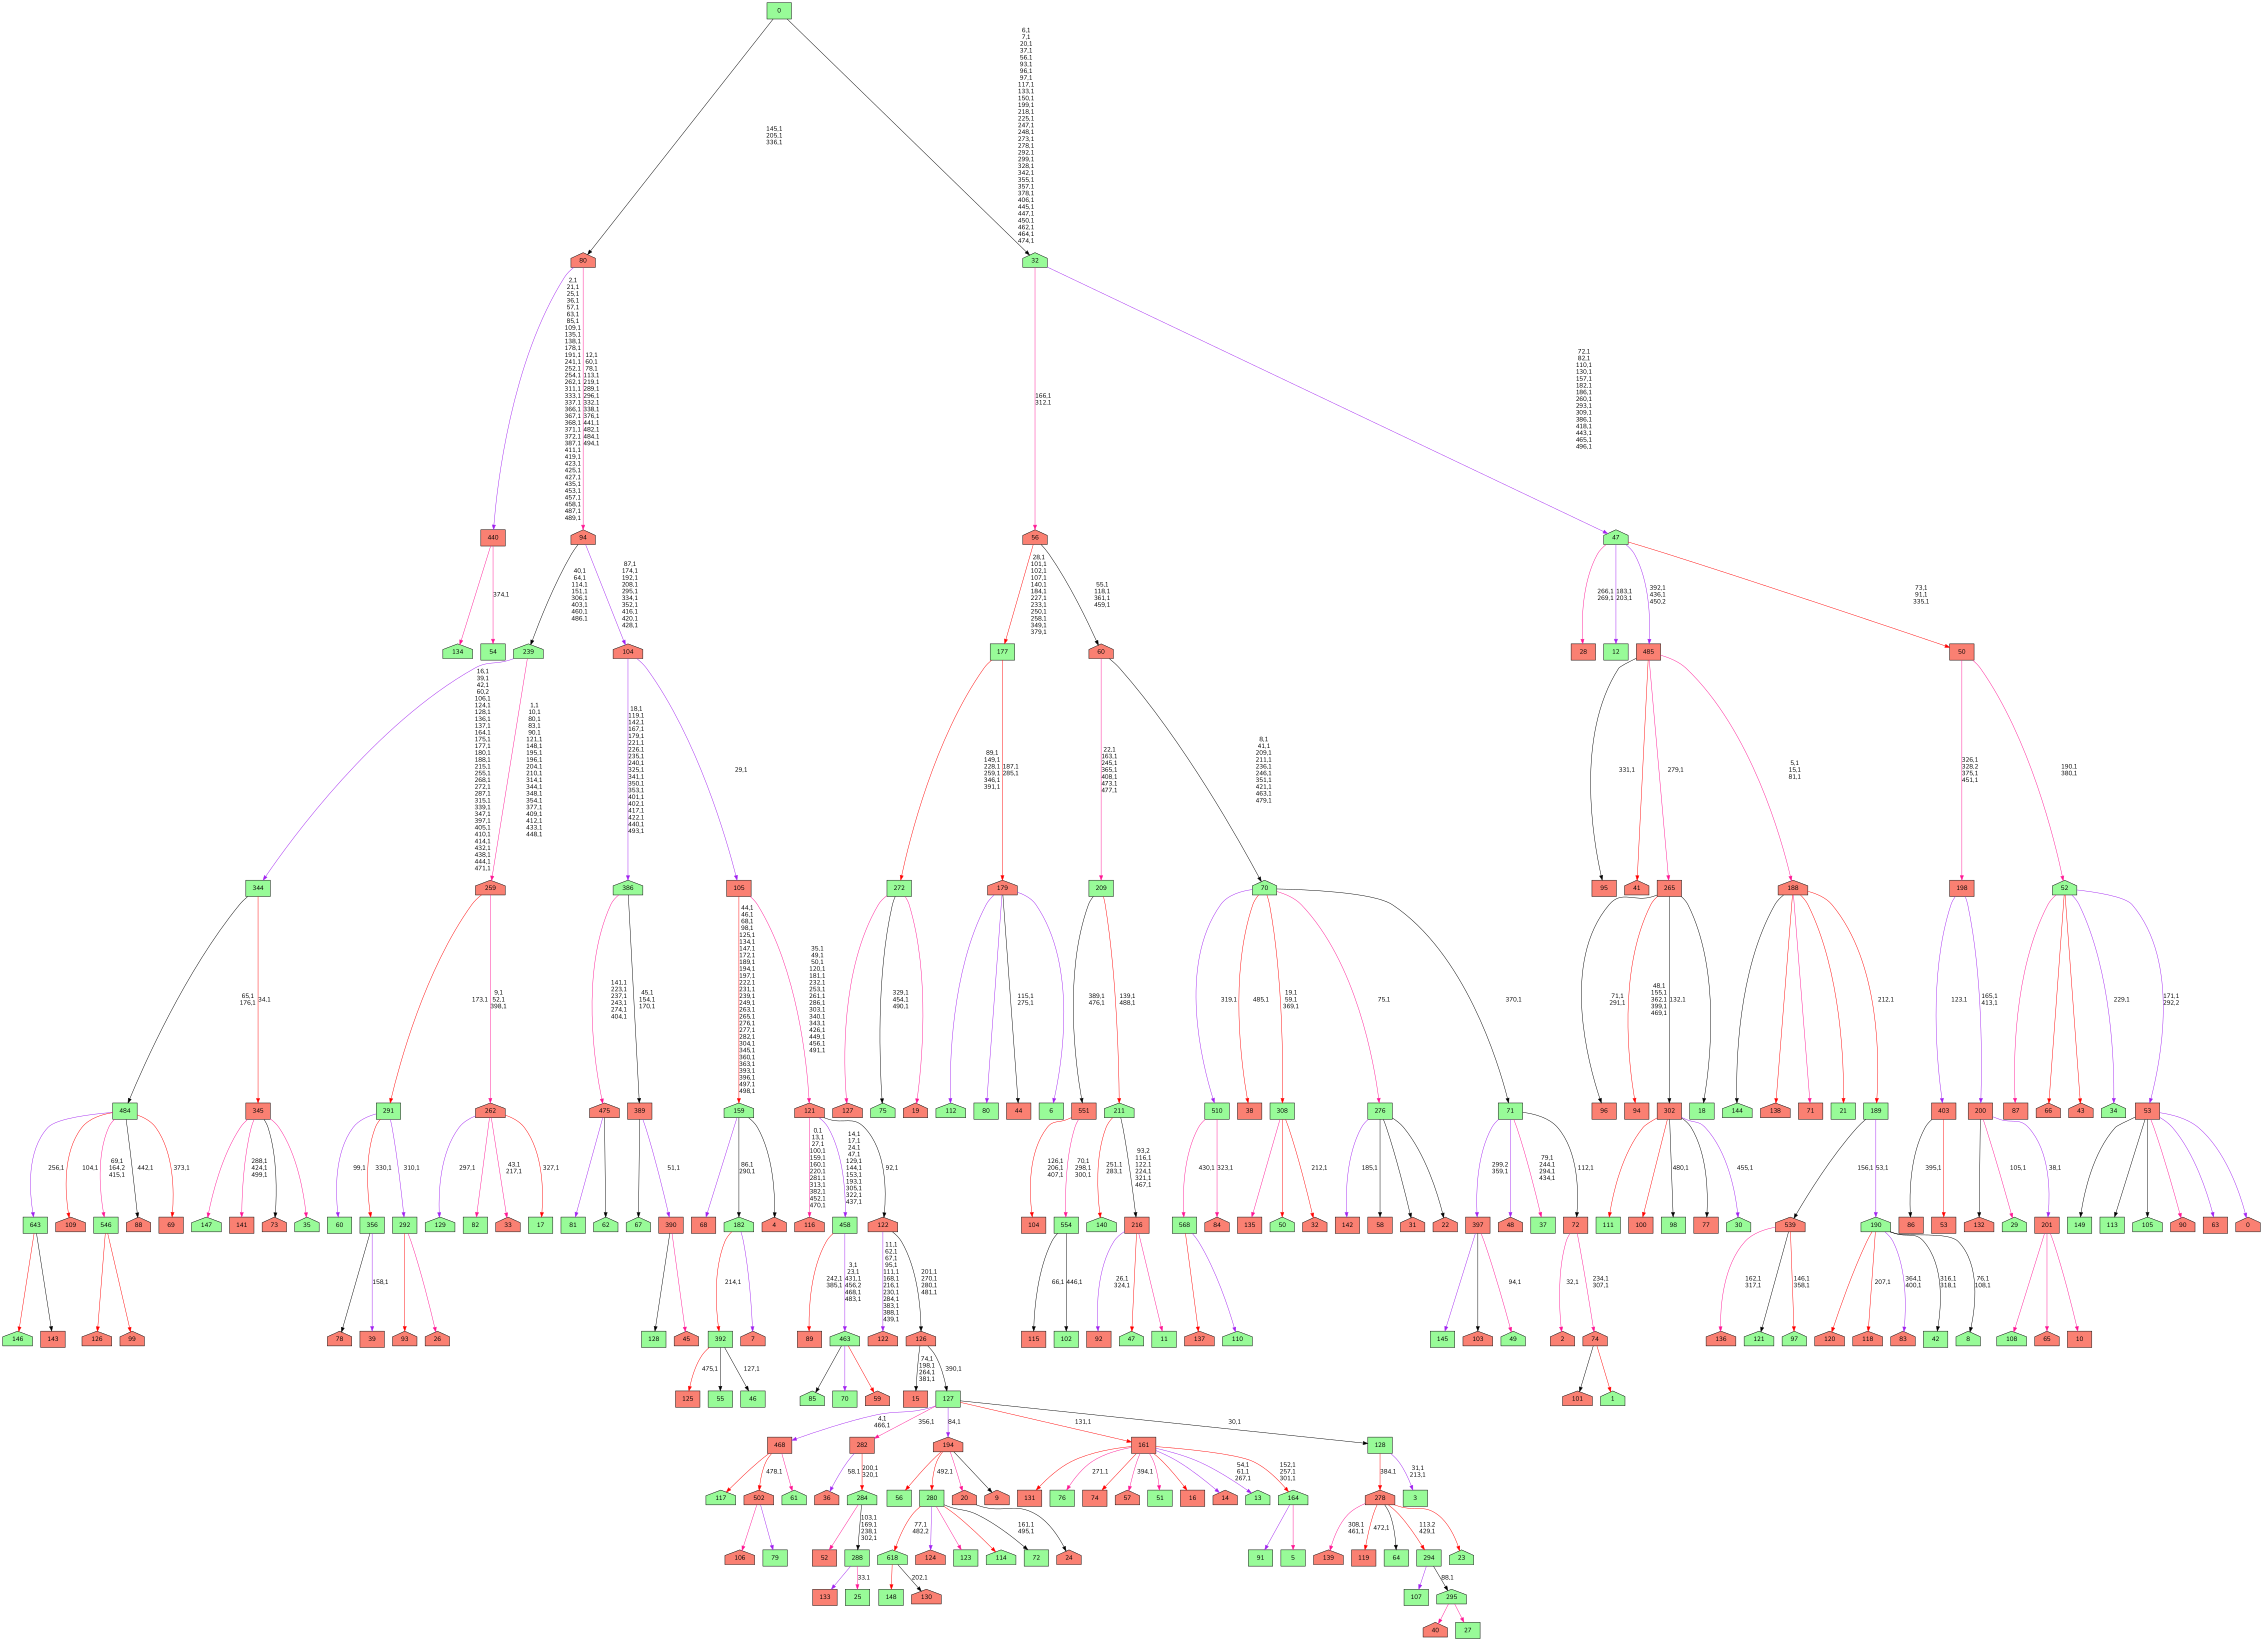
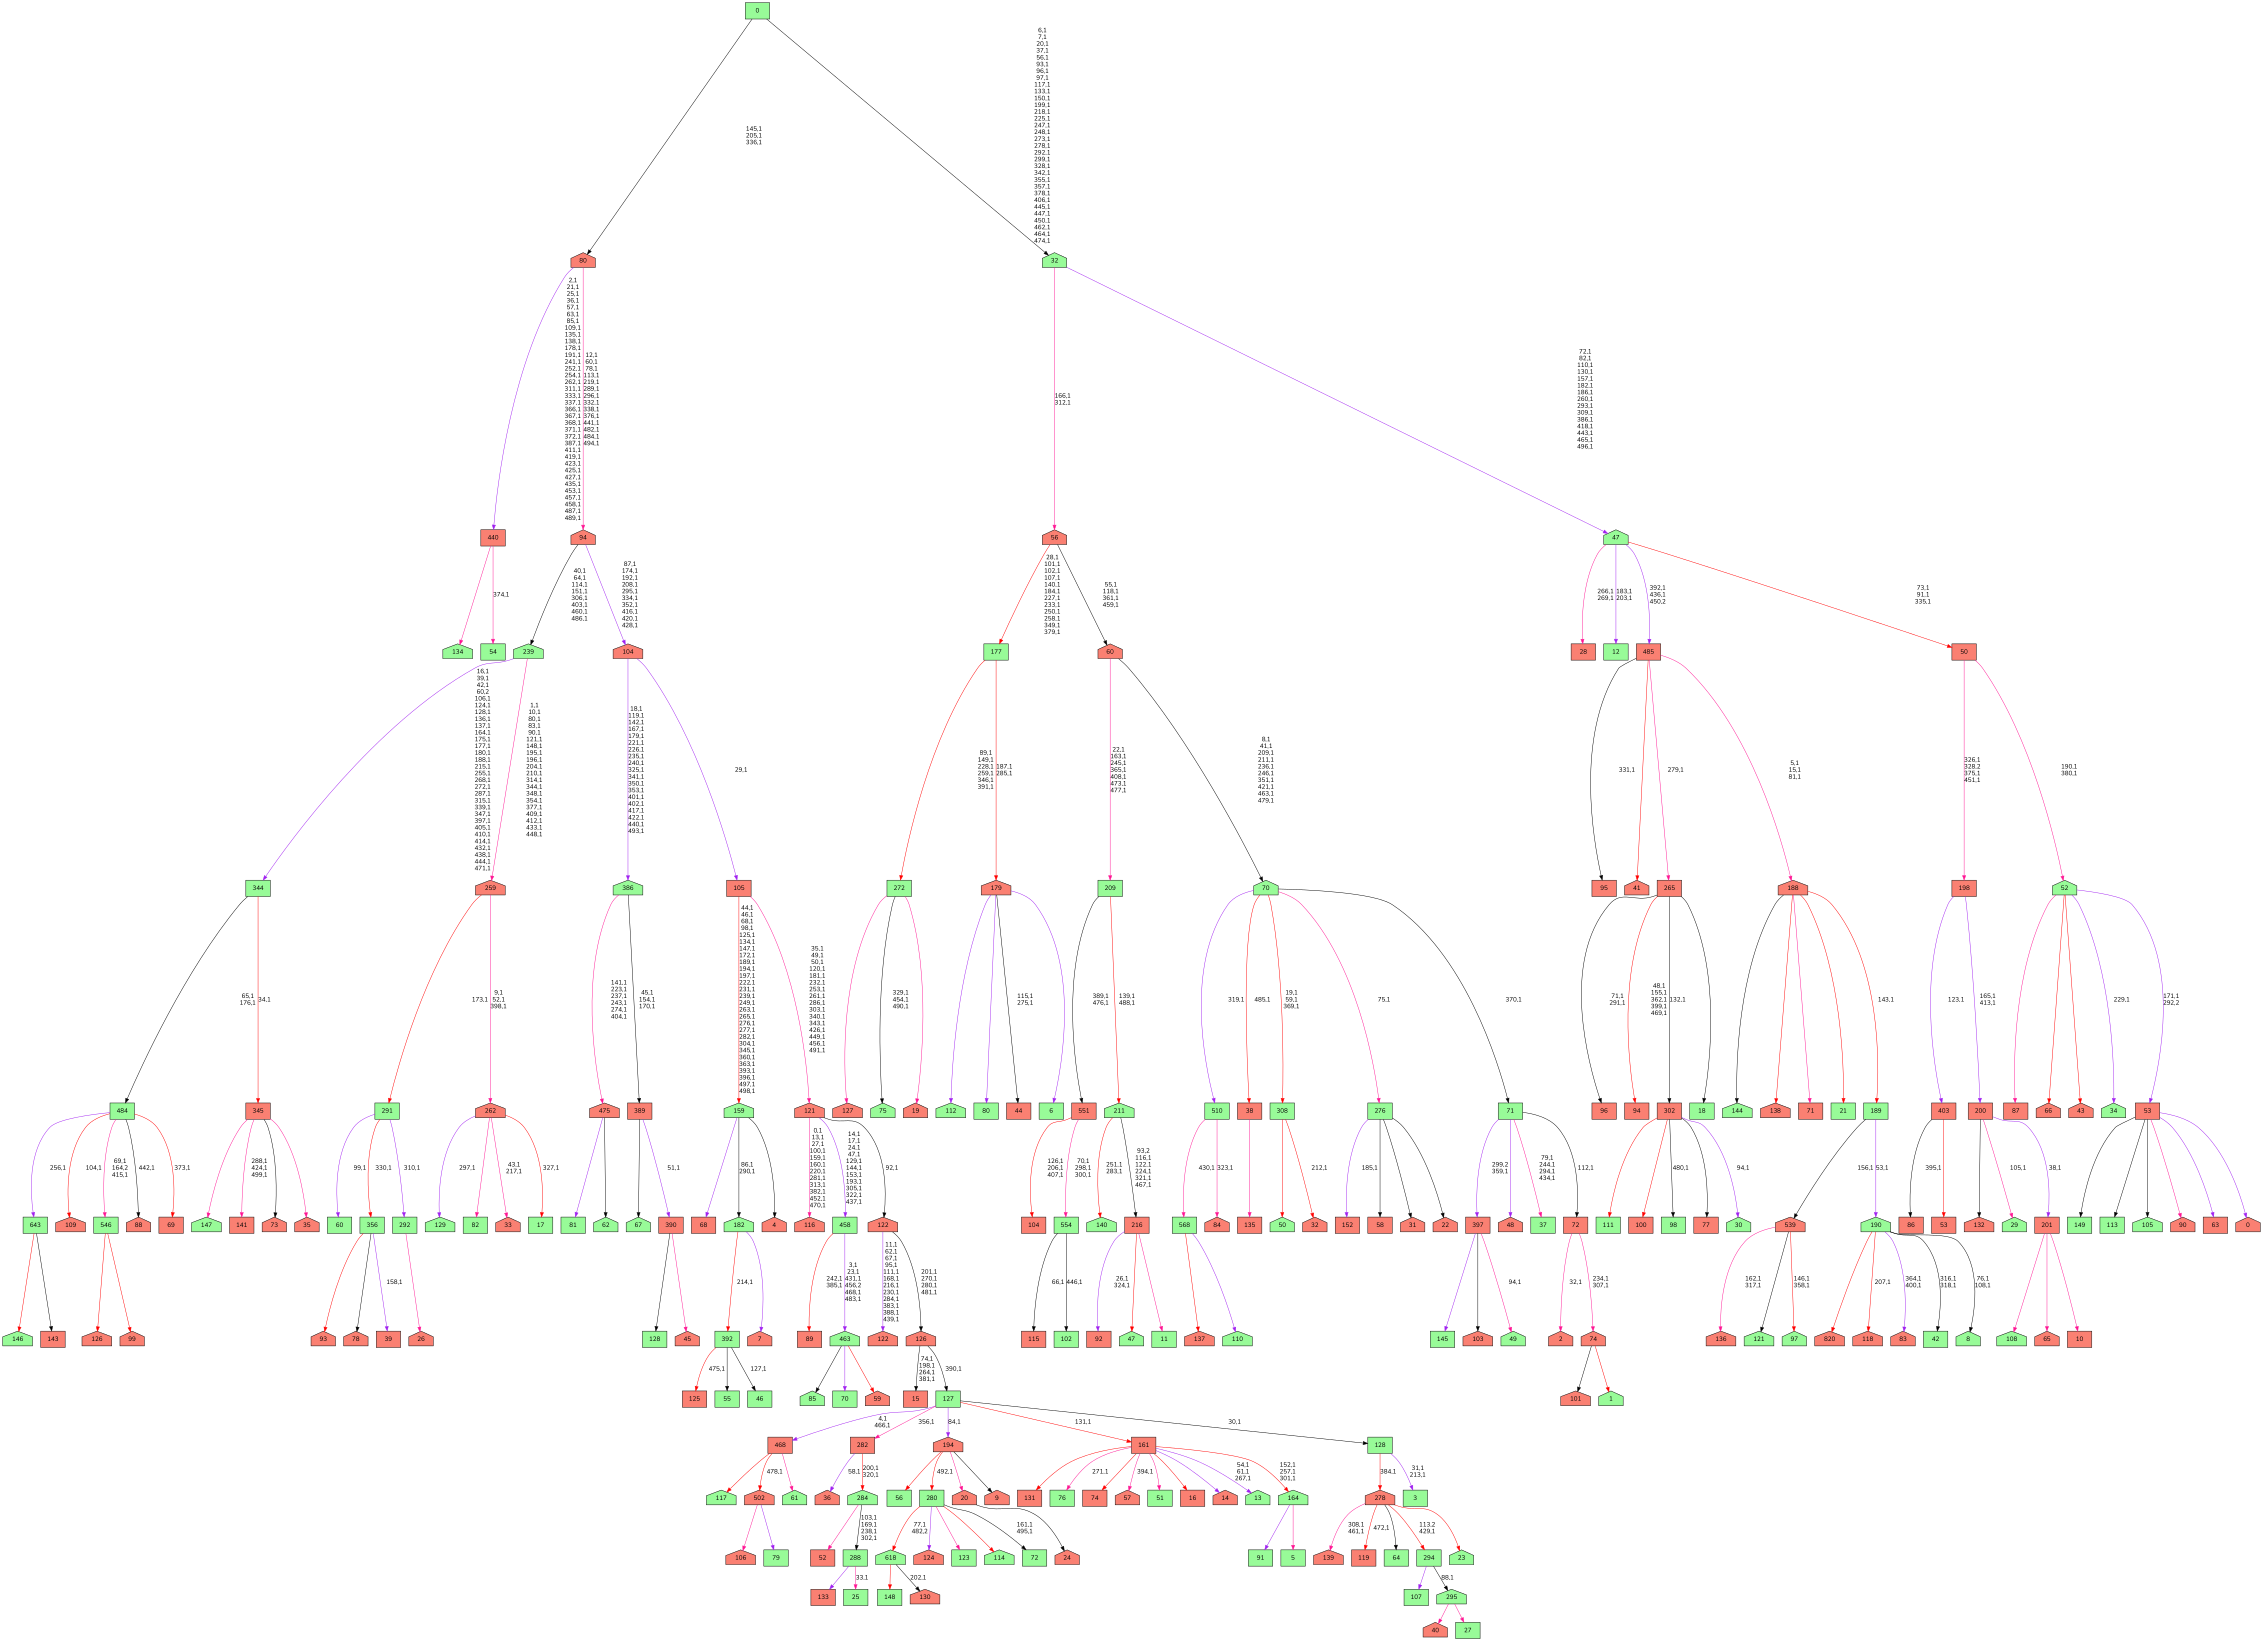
edge "188" -> "189": label "212,1" -> "143,1"
edge "308" -> "135": now "38" -> "135"
edge "302" -> "30": label "455,1" -> "94,1"
node "35": fillcolor palegreen -> salmon
node "142": label "142" -> "152"
edge "292" -> "93": now "356" -> "93"
node "120": label "120" -> "820"
